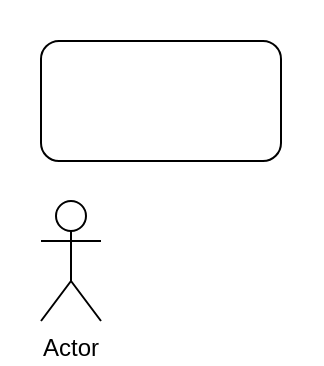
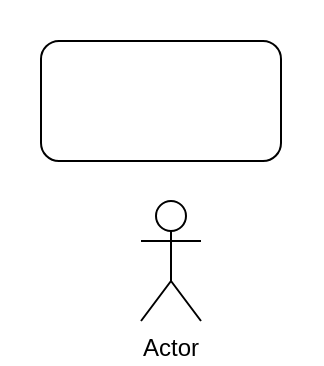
node "Actor": moved (71, 261) -> (171, 261)
